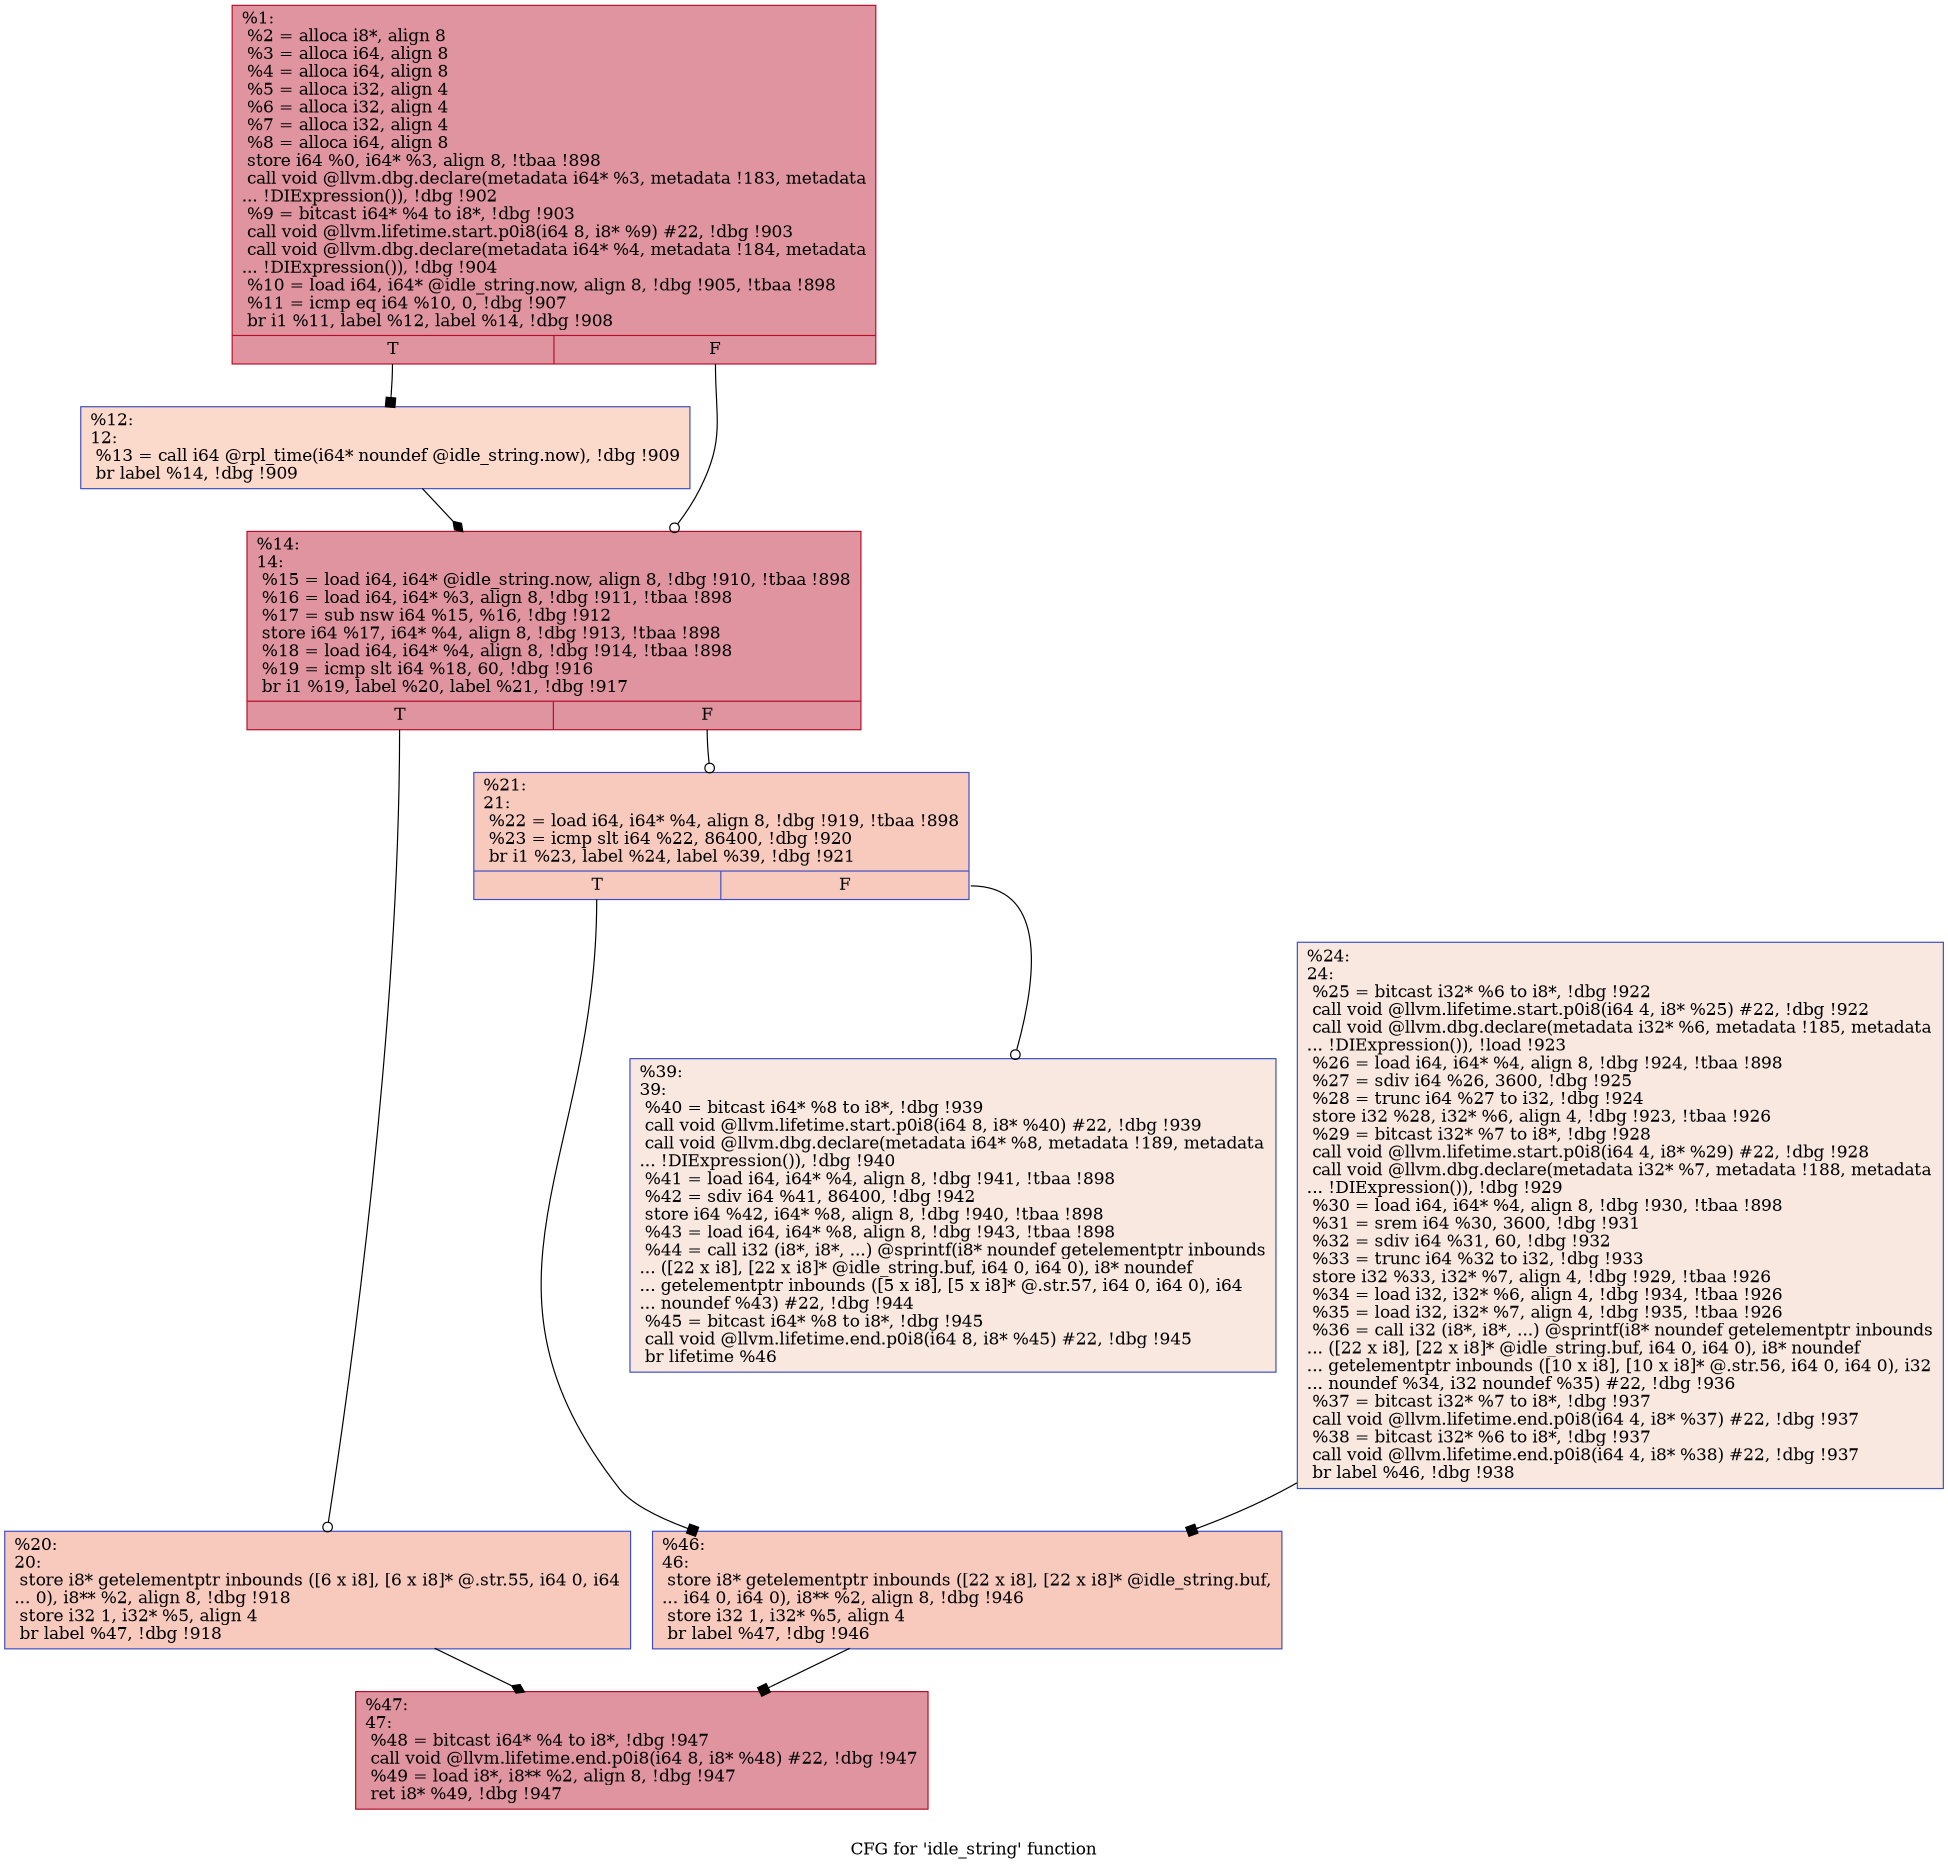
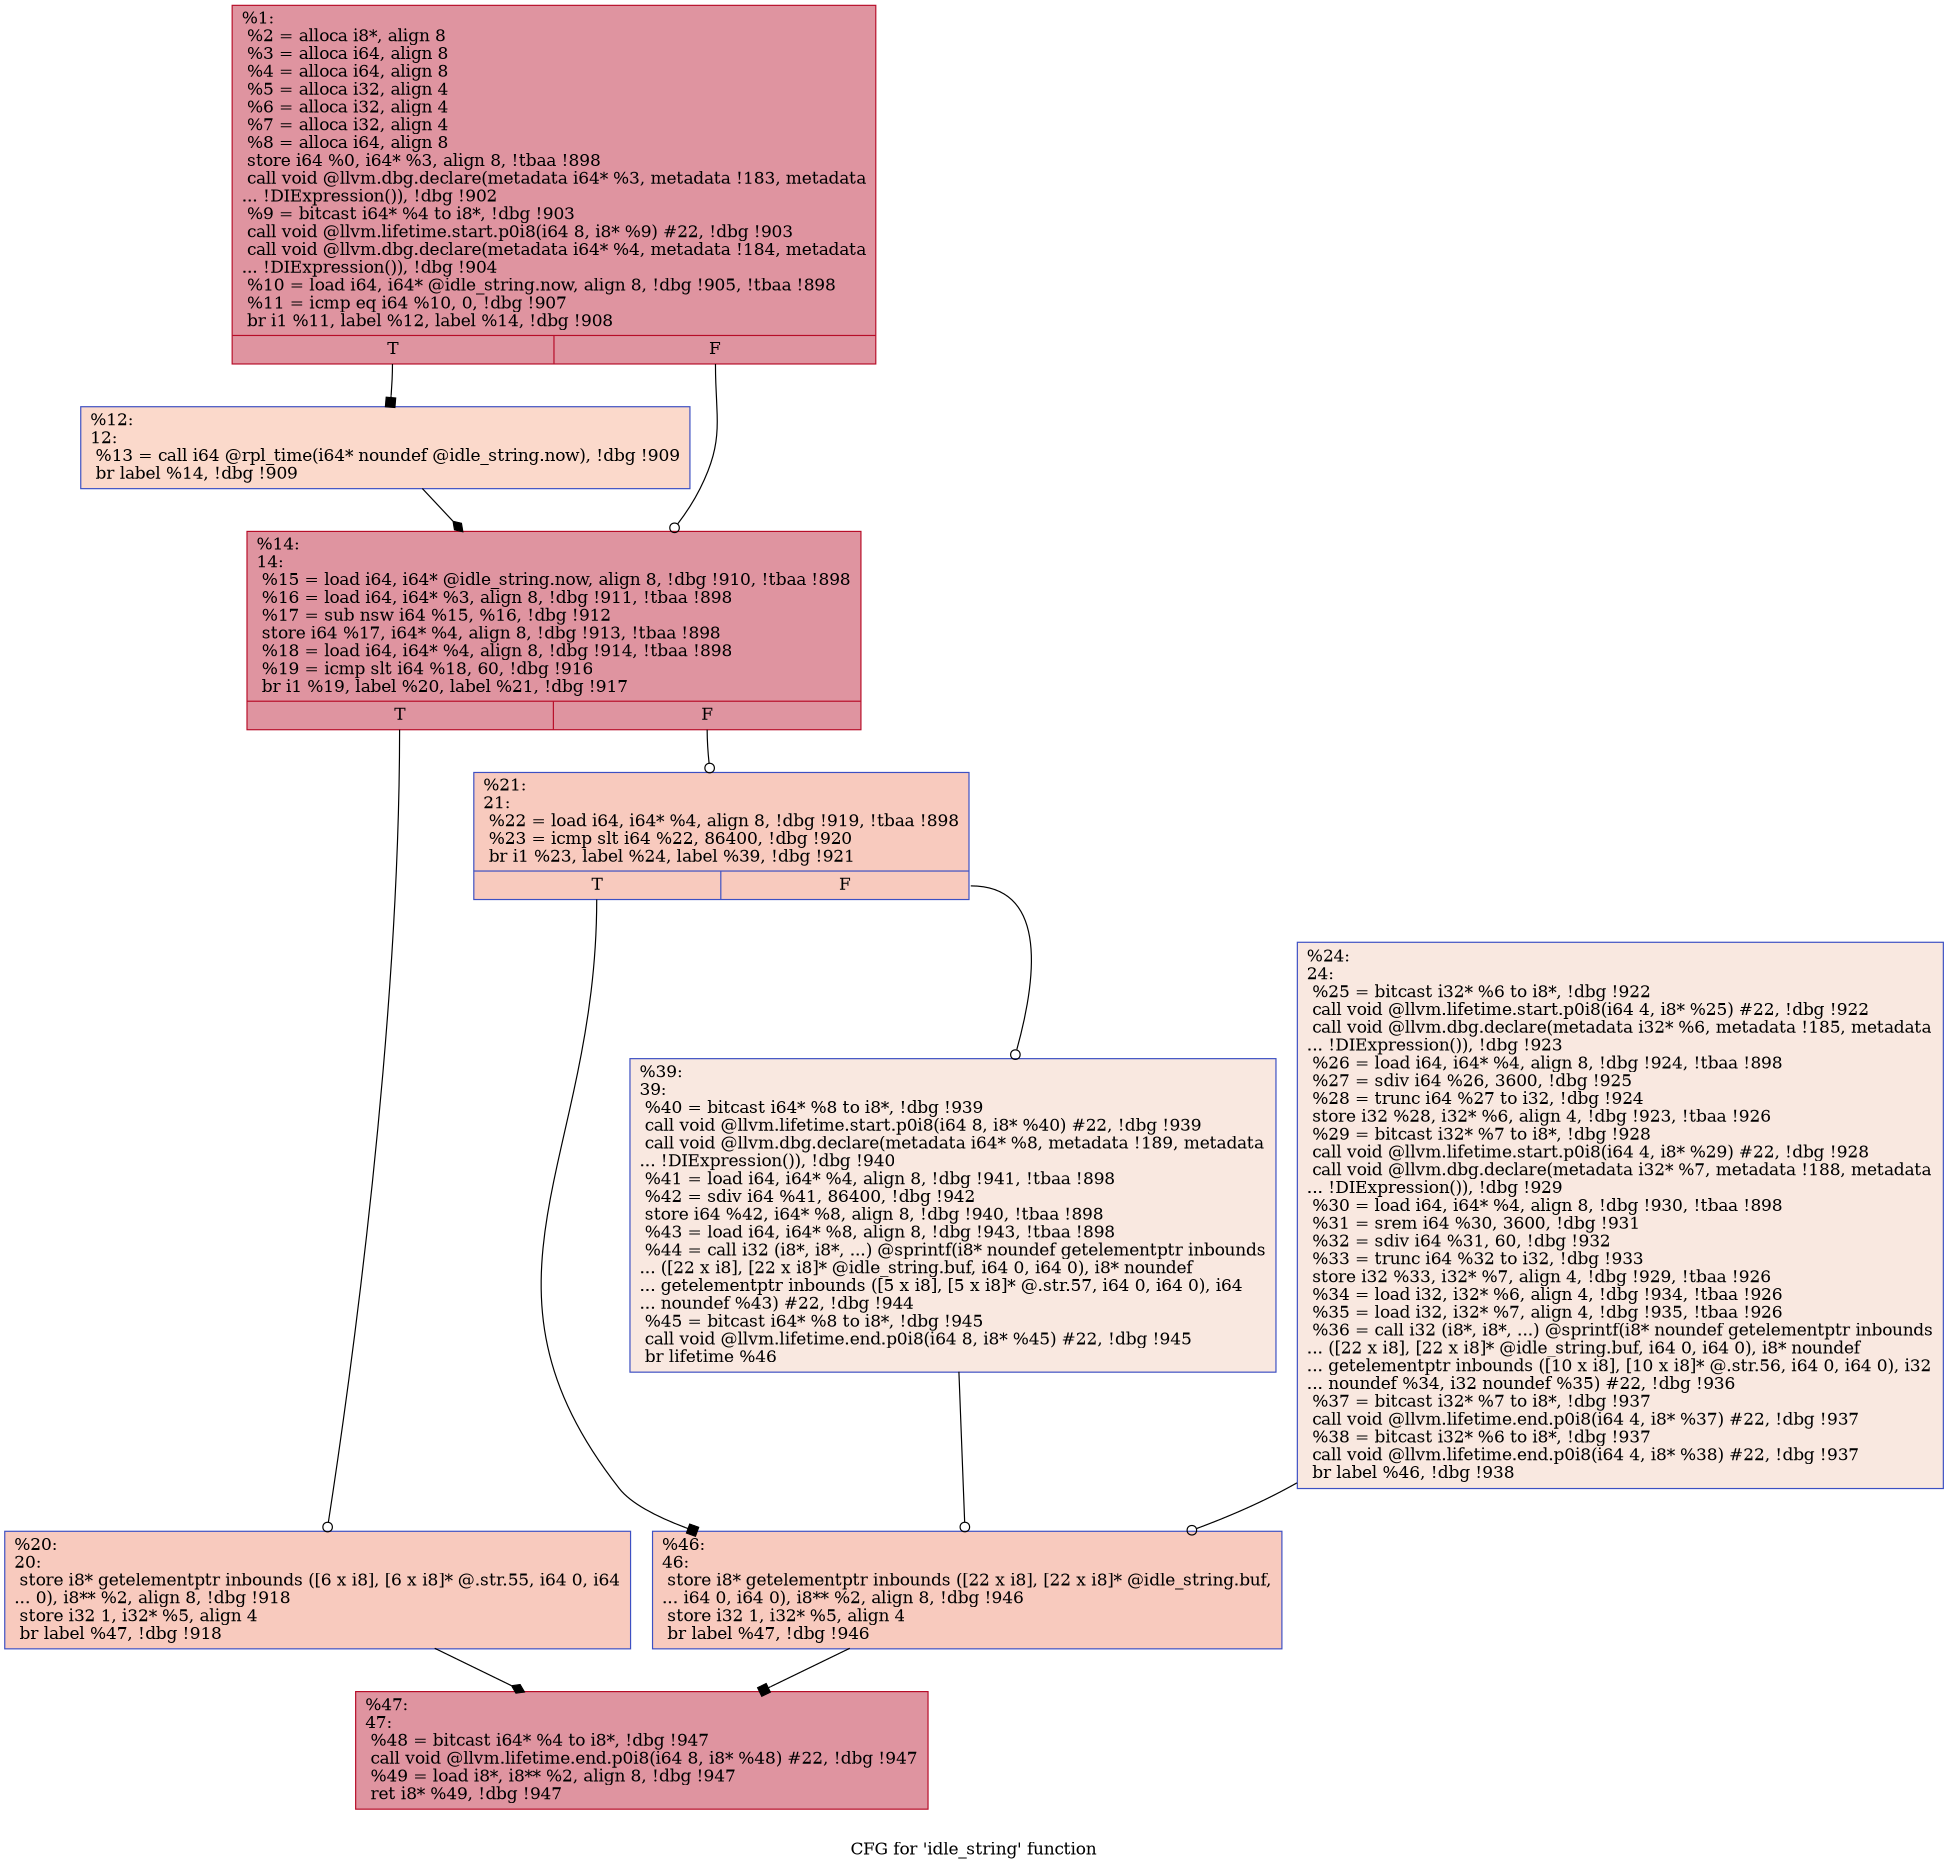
node "%24:": text "... !DIExpression()), !load !923" -> "... !DIExpression()), !dbg !923"
edge "%39:" -> "%46:": added
edge "%24:" -> "%46:": arrowhead box -> odot
